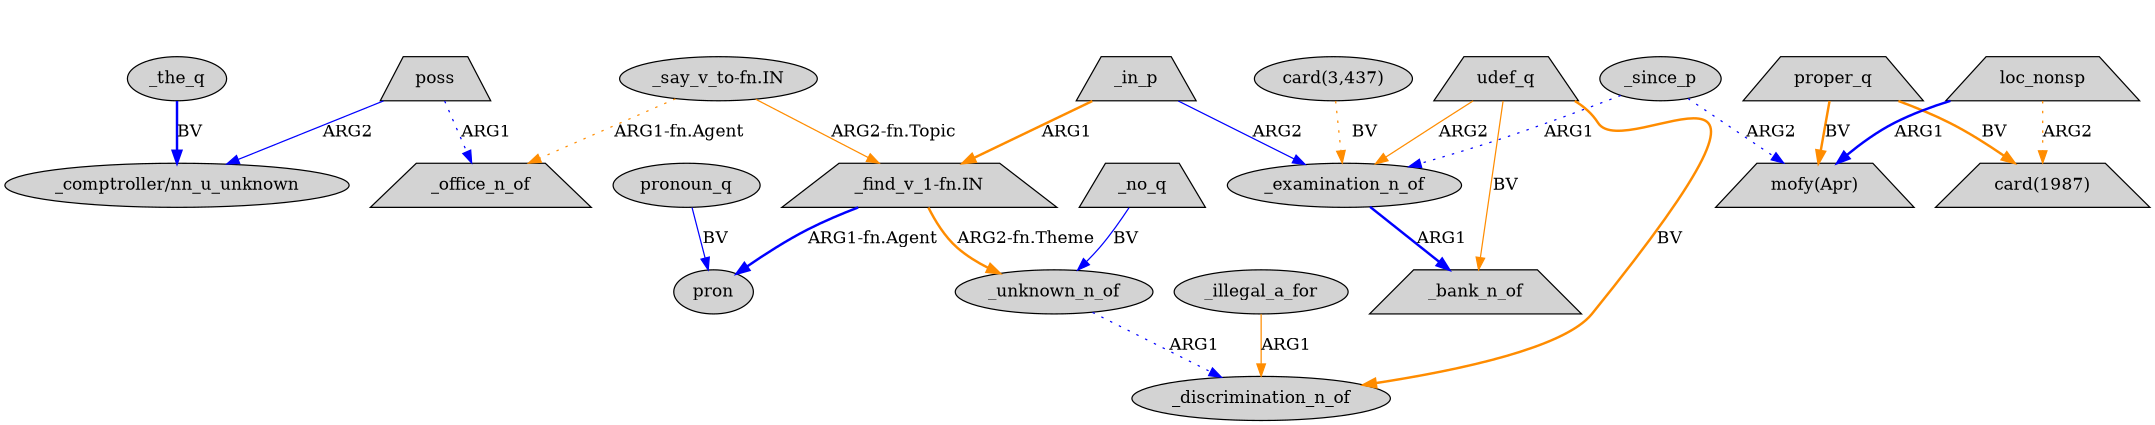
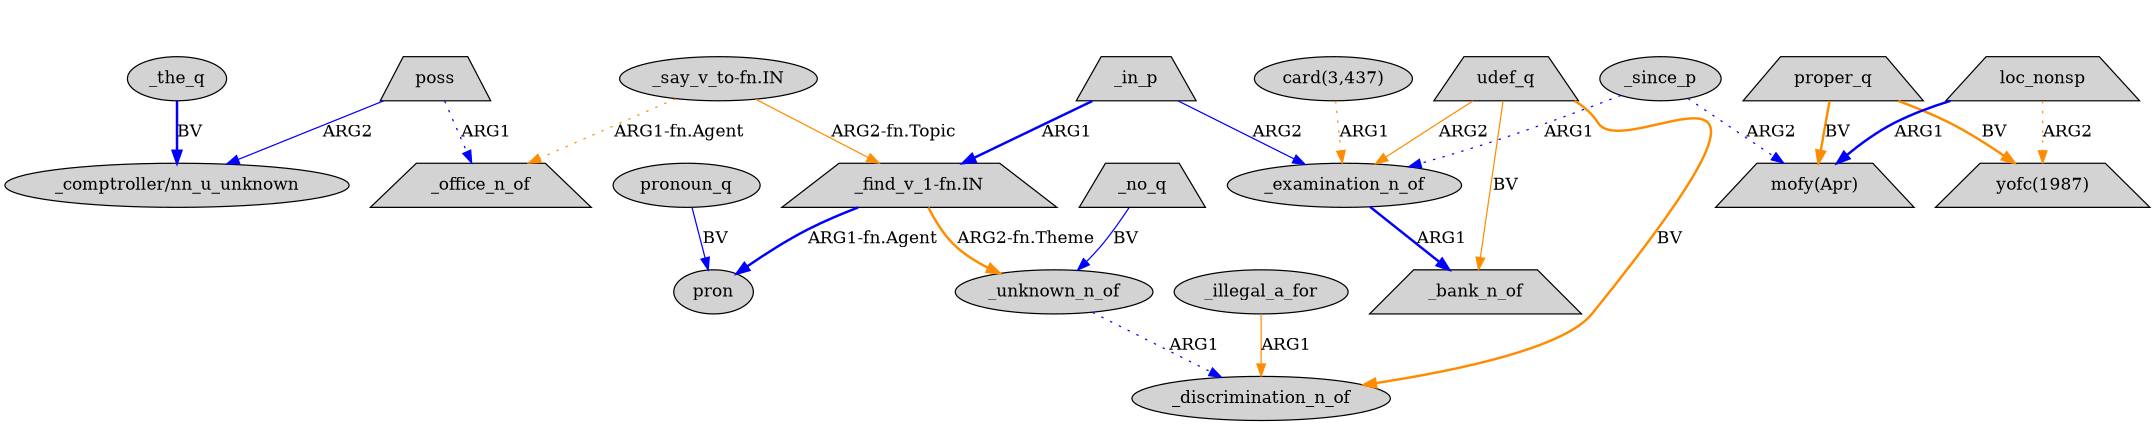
edge "_in_p" -> "_find_v_1-fn.IN": color darkorange -> blue
edge "card(3,437)" -> "_examination_n_of": label "BV" -> "ARG1"
node "card(1987)": label "card(1987)" -> "yofc(1987)"
